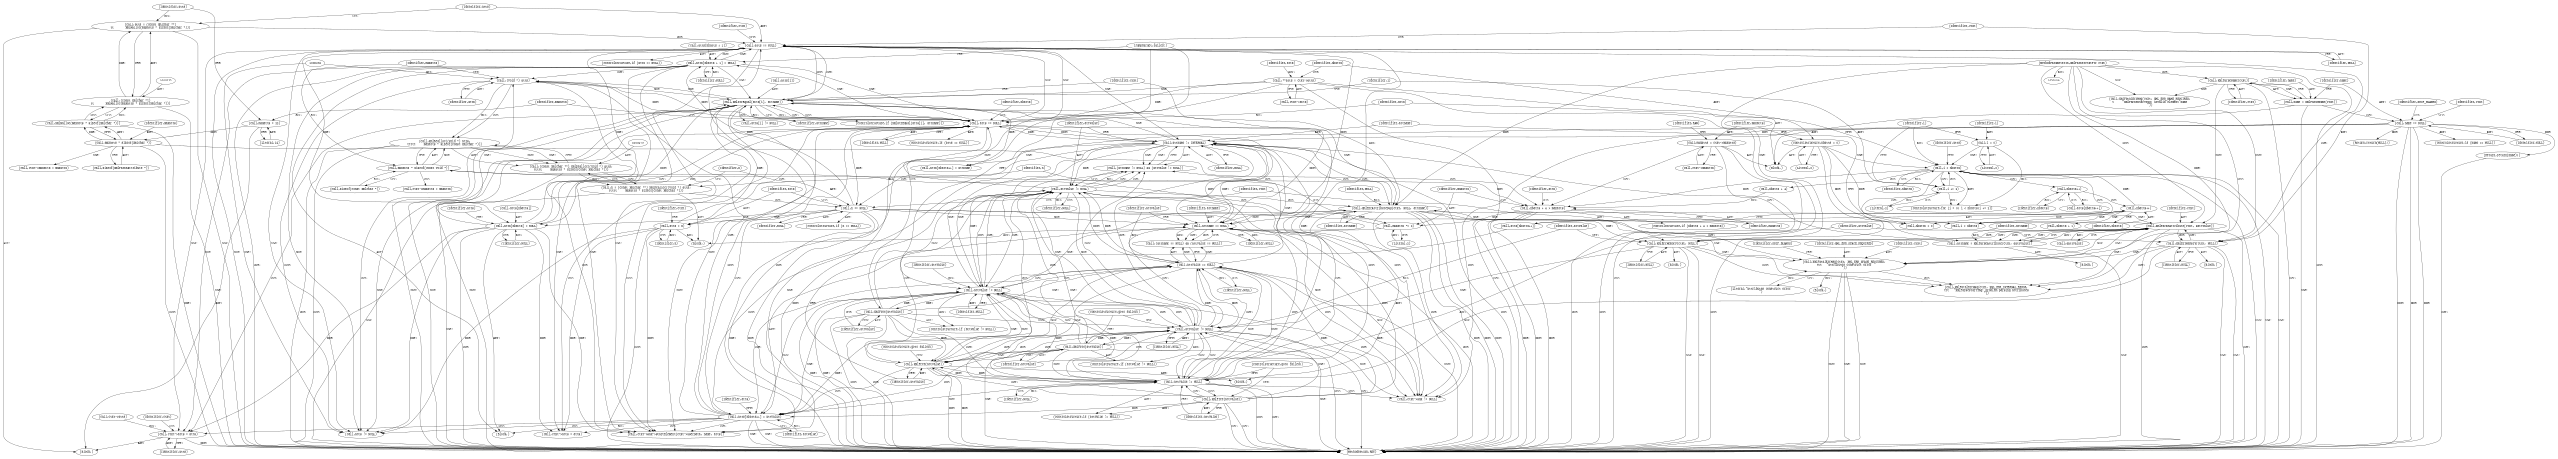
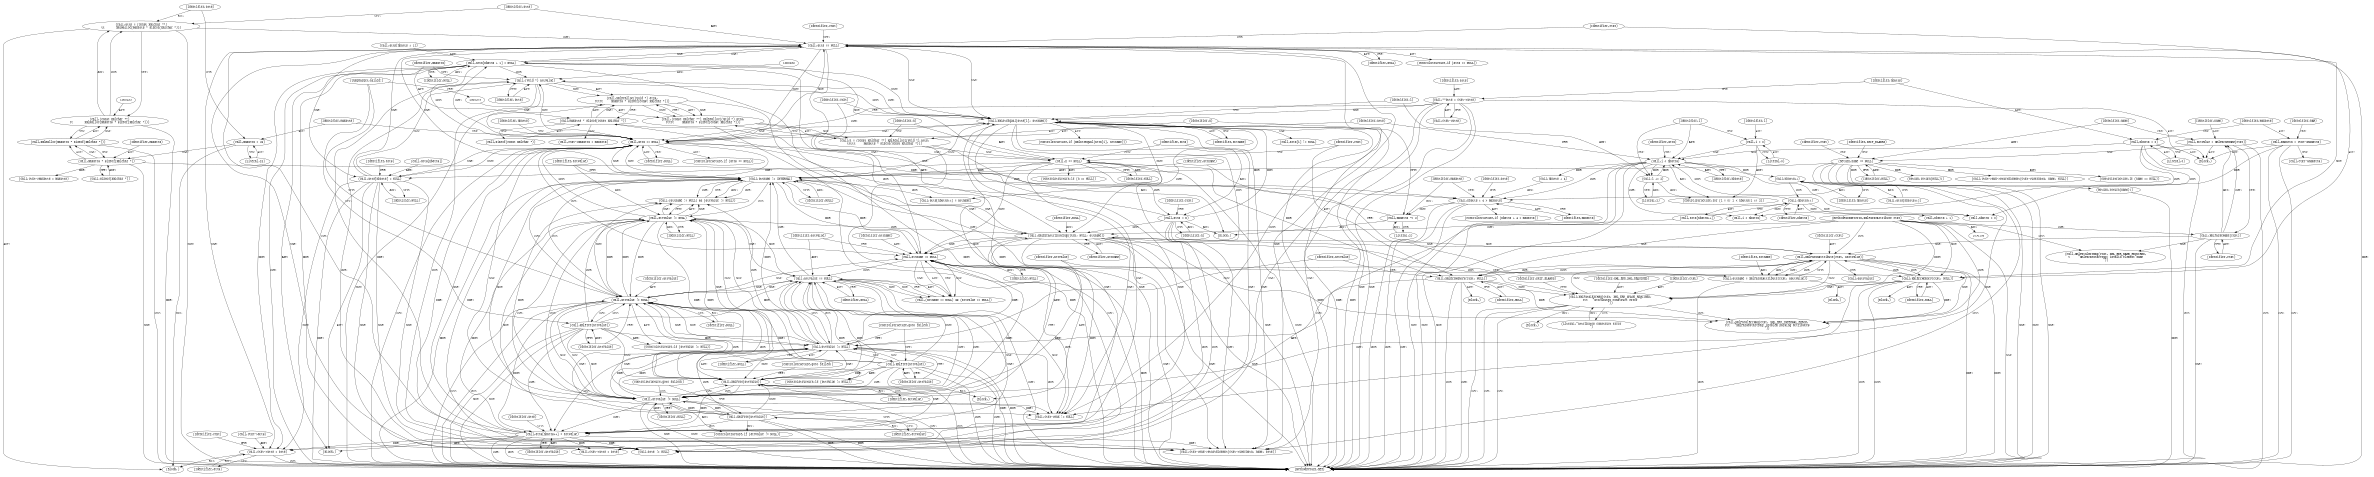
edge "(JumpTarget,failed:)" -> "(Call,atts[nbatts + 1] = NULL)": now "(JumpTarget,failed:)" -> "1000279"
node "(MethodParameterIn,xmlParserCtxtPtr ctxt)": label "(MethodParameterIn,xmlParserCtxtPtr ctxt)" -> "(MethodParameterIn,xmlParseAttribute ctxt)"
node "(Call,(void *) atts)": label "(Call,(void *) atts)" -> "(Call,(void *) attvalue)"
node "(Call,atts[i])": removed
node "(Call,name = xmlParseName(ctxt))": label "(Call,name = xmlParseName(ctxt))" -> "(Call,attvalue = xmlParseName(ctxt))"
node "(Call,name == NULL)": label "(Call,name == NULL)" -> "(Return,name == NULL)"
node "(ControlStructure,nbatts = 0)": label "(ControlStructure,nbatts = 0)" -> "(Call,nbatts = 0)"
edge "(Call,ctxt->maxatts)" -> "(Call,maxatts = ctxt->maxatts)": removed, label "AST:"
node "(Call,sizeof(xmlParseAttribute *))": label "(Call,sizeof(xmlParseAttribute *))" -> "(Call,sizeof(xmlChar *))"
node "(Call,maxatts * sizeof(const void *))": label "(Call,maxatts * sizeof(const void *))" -> "(Call,maxatts * sizeof(const xmlChar *))"
edge "(Call,attname != INTERNAL)" -> "(Call,n == NULL)": reversed
edge "(Call,atts[nbatts] = NULL)" -> "(Call,xmlStrEqual(atts[i], attname))": removed, label "DDG:"
node "(Call,ctxt->sax->startElement(ctxt->userData, name, NULL))": added
edge "1000232" -> "(Call,atts != NULL)": now "(Call,**atts = ctxt->atts)" -> "(Call,atts != NULL)"
edge "(Call,&attvalue)" -> "(Call,xmlParseAttribute(ctxt, &attvalue))": removed, label "AST:"
node "(Identifier,XML_ERR_SPACE_REQUIRED)": label "(Identifier,XML_ERR_SPACE_REQUIRED)" -> "(Identifier,XML_ERR_XML_REQUIRED)"
edge "(Call,attname == NULL)" -> "(Call,attvalue == NULL)": added, label "DDG:"
edge "(Call,atts = n)" -> "(MethodReturn,RET)": now "(Call,atts = n)" -> "(Call,xmlErrAttributeDup(ctxt, NULL, attname))"
